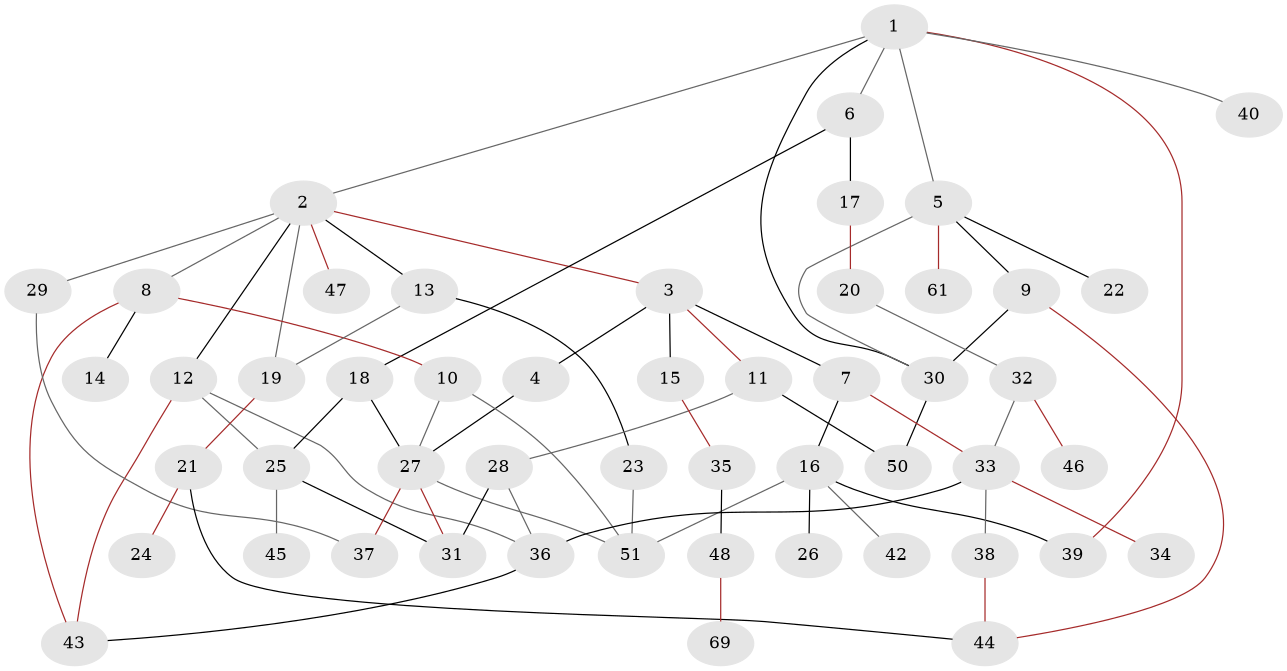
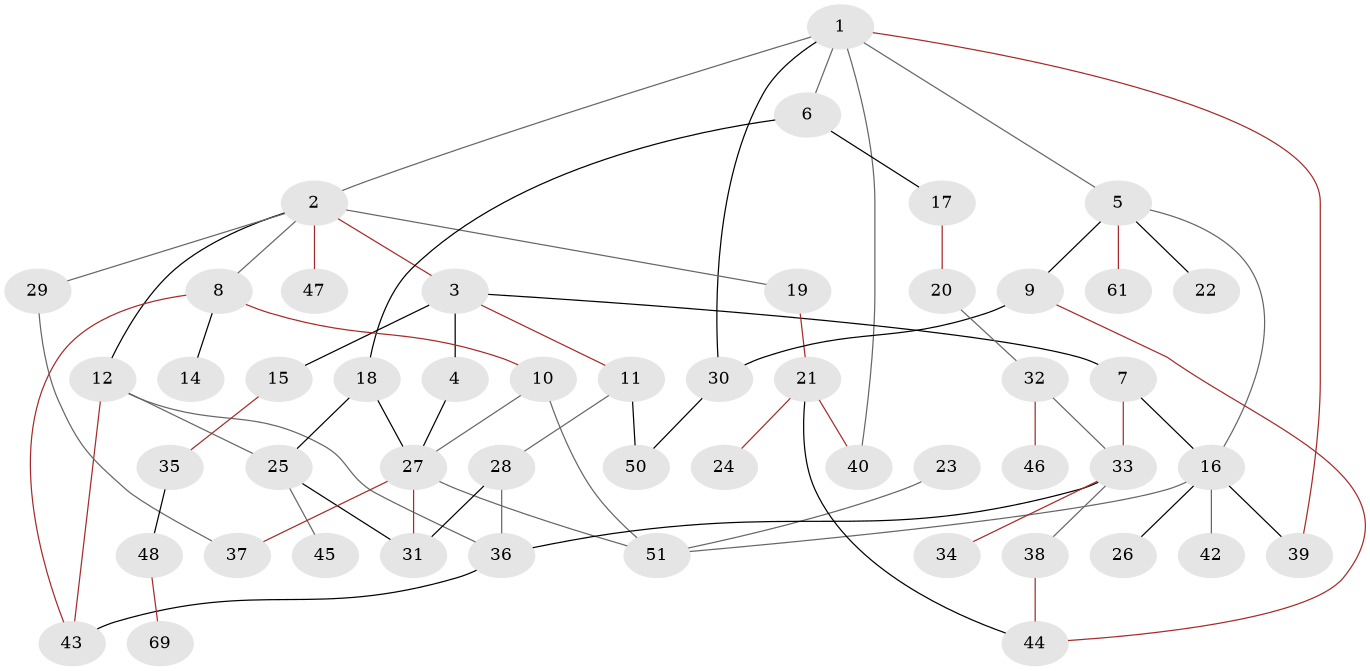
edge "5" -- "30": now "5" -- "16"
node "13": removed
edge "21" -- "40": added
